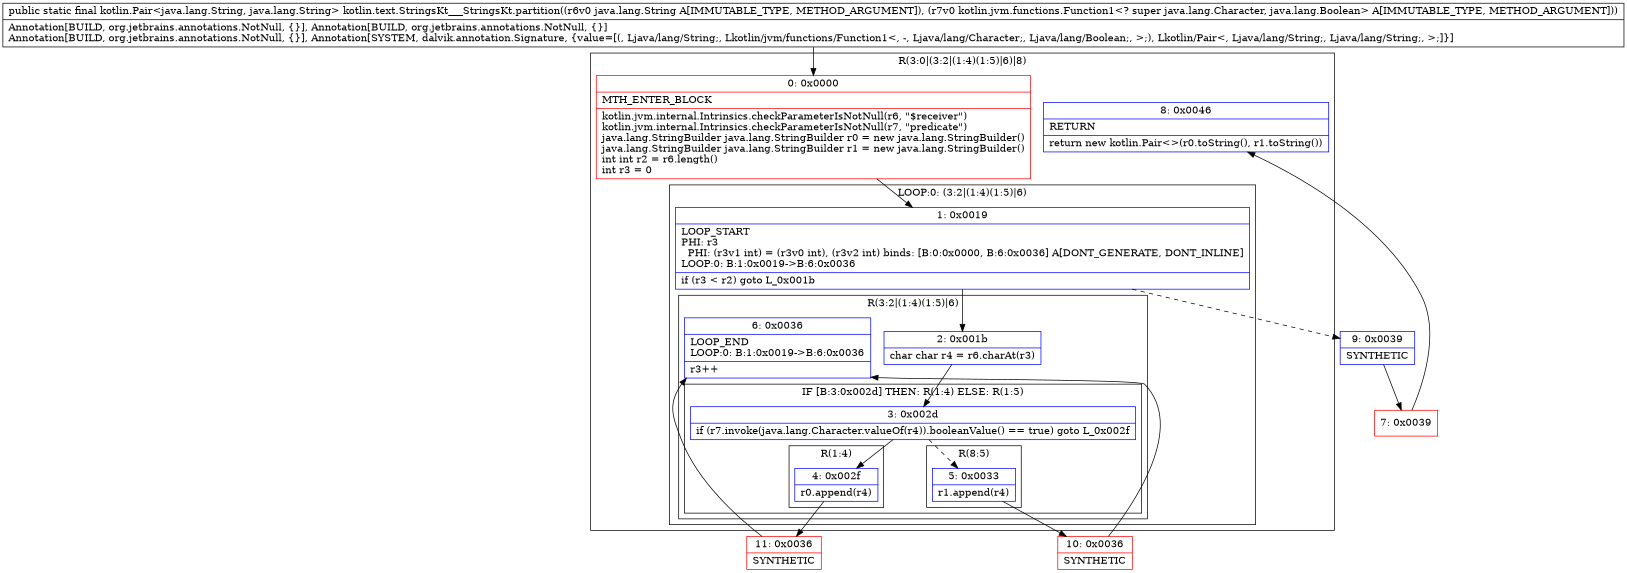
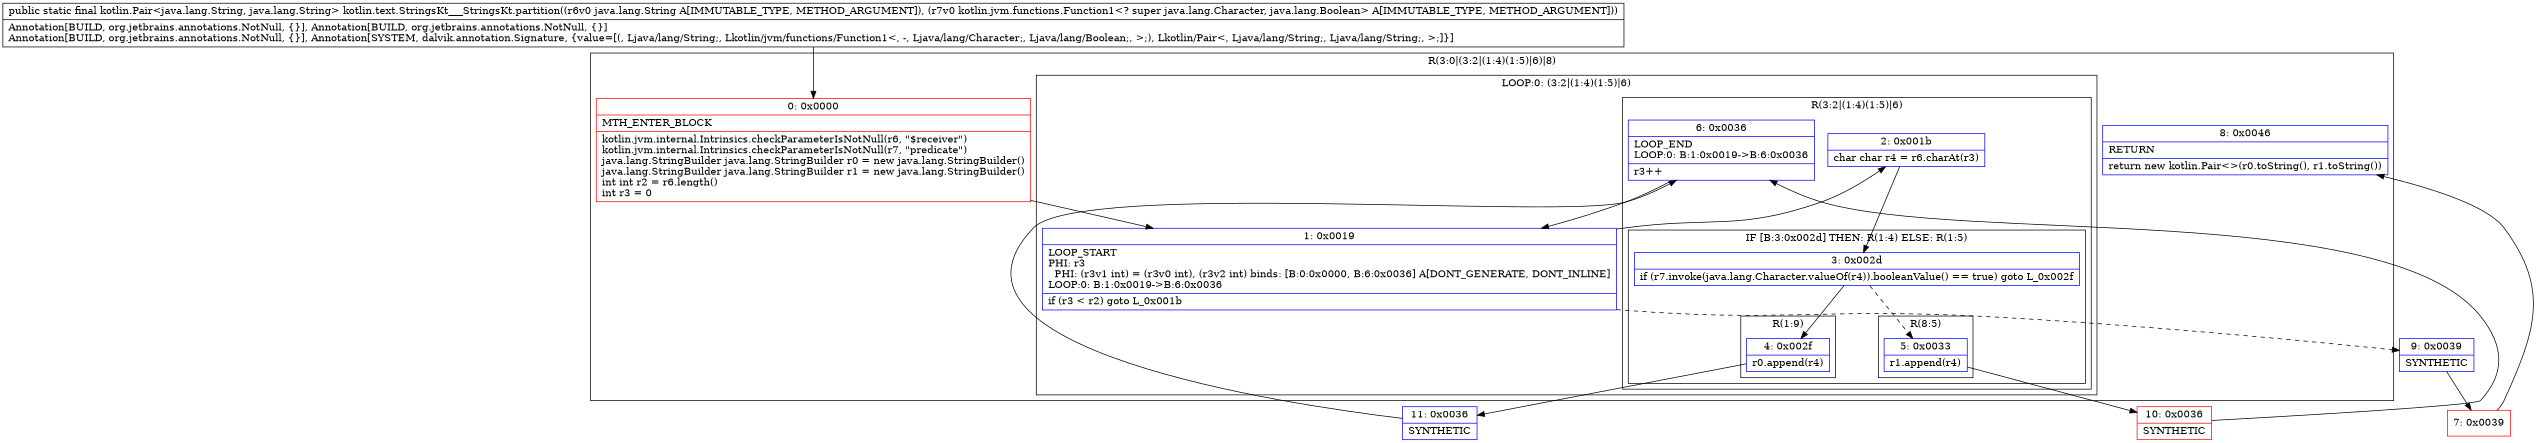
edge "6: 0x0036" -> "1: 0x0019": added
cluster "R(1:4)": label "R(1:4)" -> "R(1:9)"
node "11: 0x0036": color red -> blue
